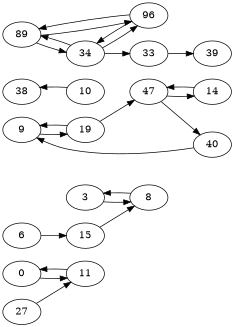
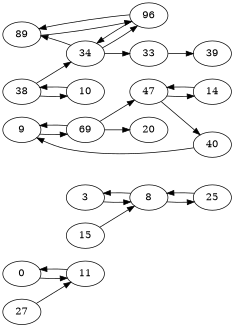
edge "89" -> "34": now "38" -> "34"
edge "38" -> "10": added
node "19": label "19" -> "69"
node "20": added
node "25": added
node "6": removed
